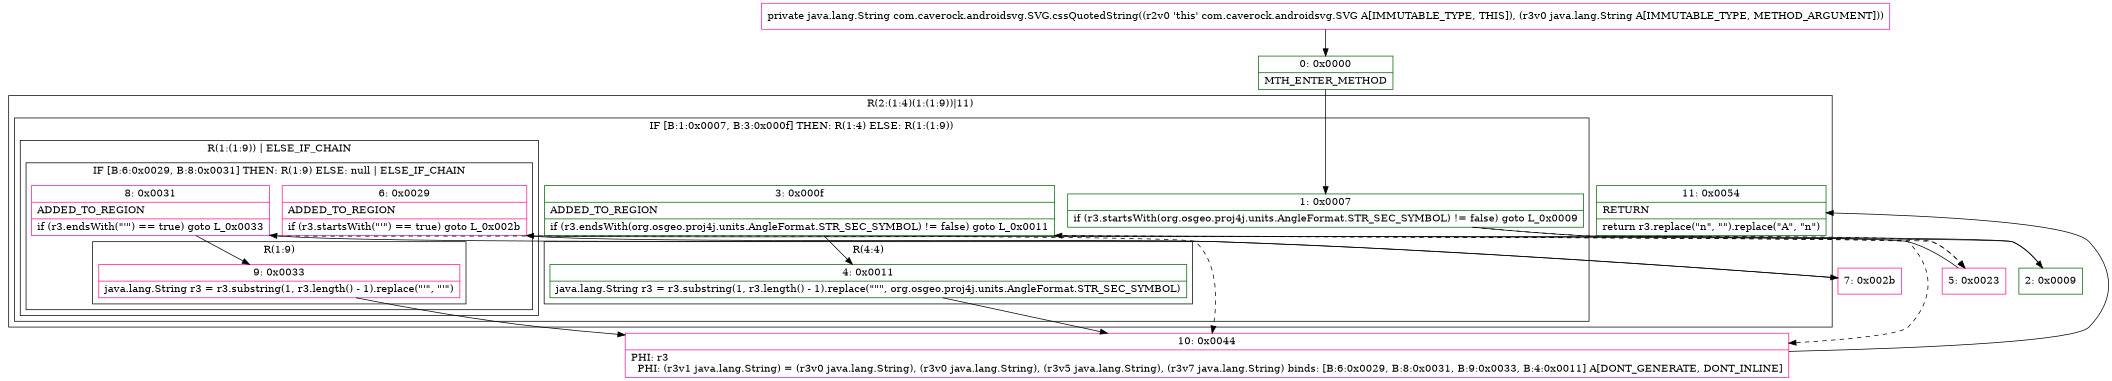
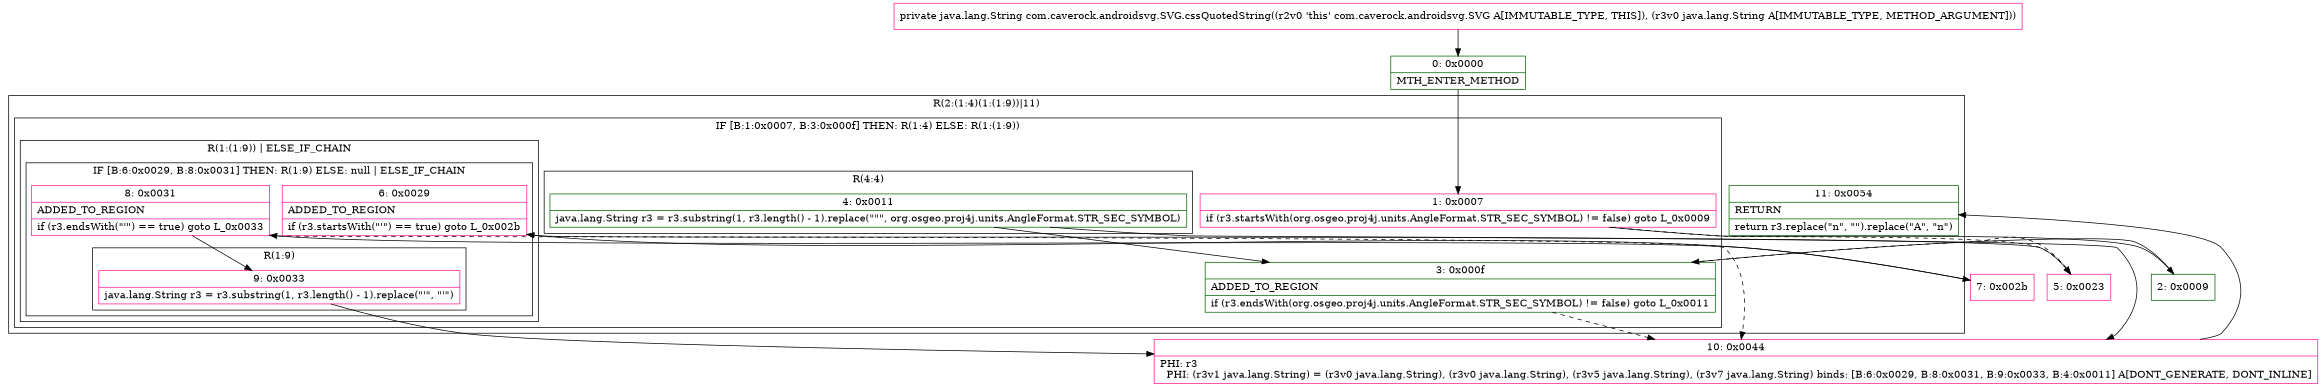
node "1: 0x0007": color darkgreen -> deeppink
edge "3: 0x000f" -> "4: 0x0011": reversed
